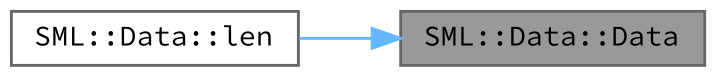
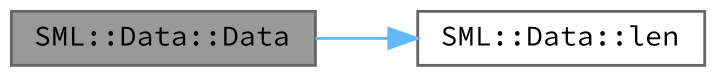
edge "SML::Data::len" -> "SML::Data::Data": reversed
